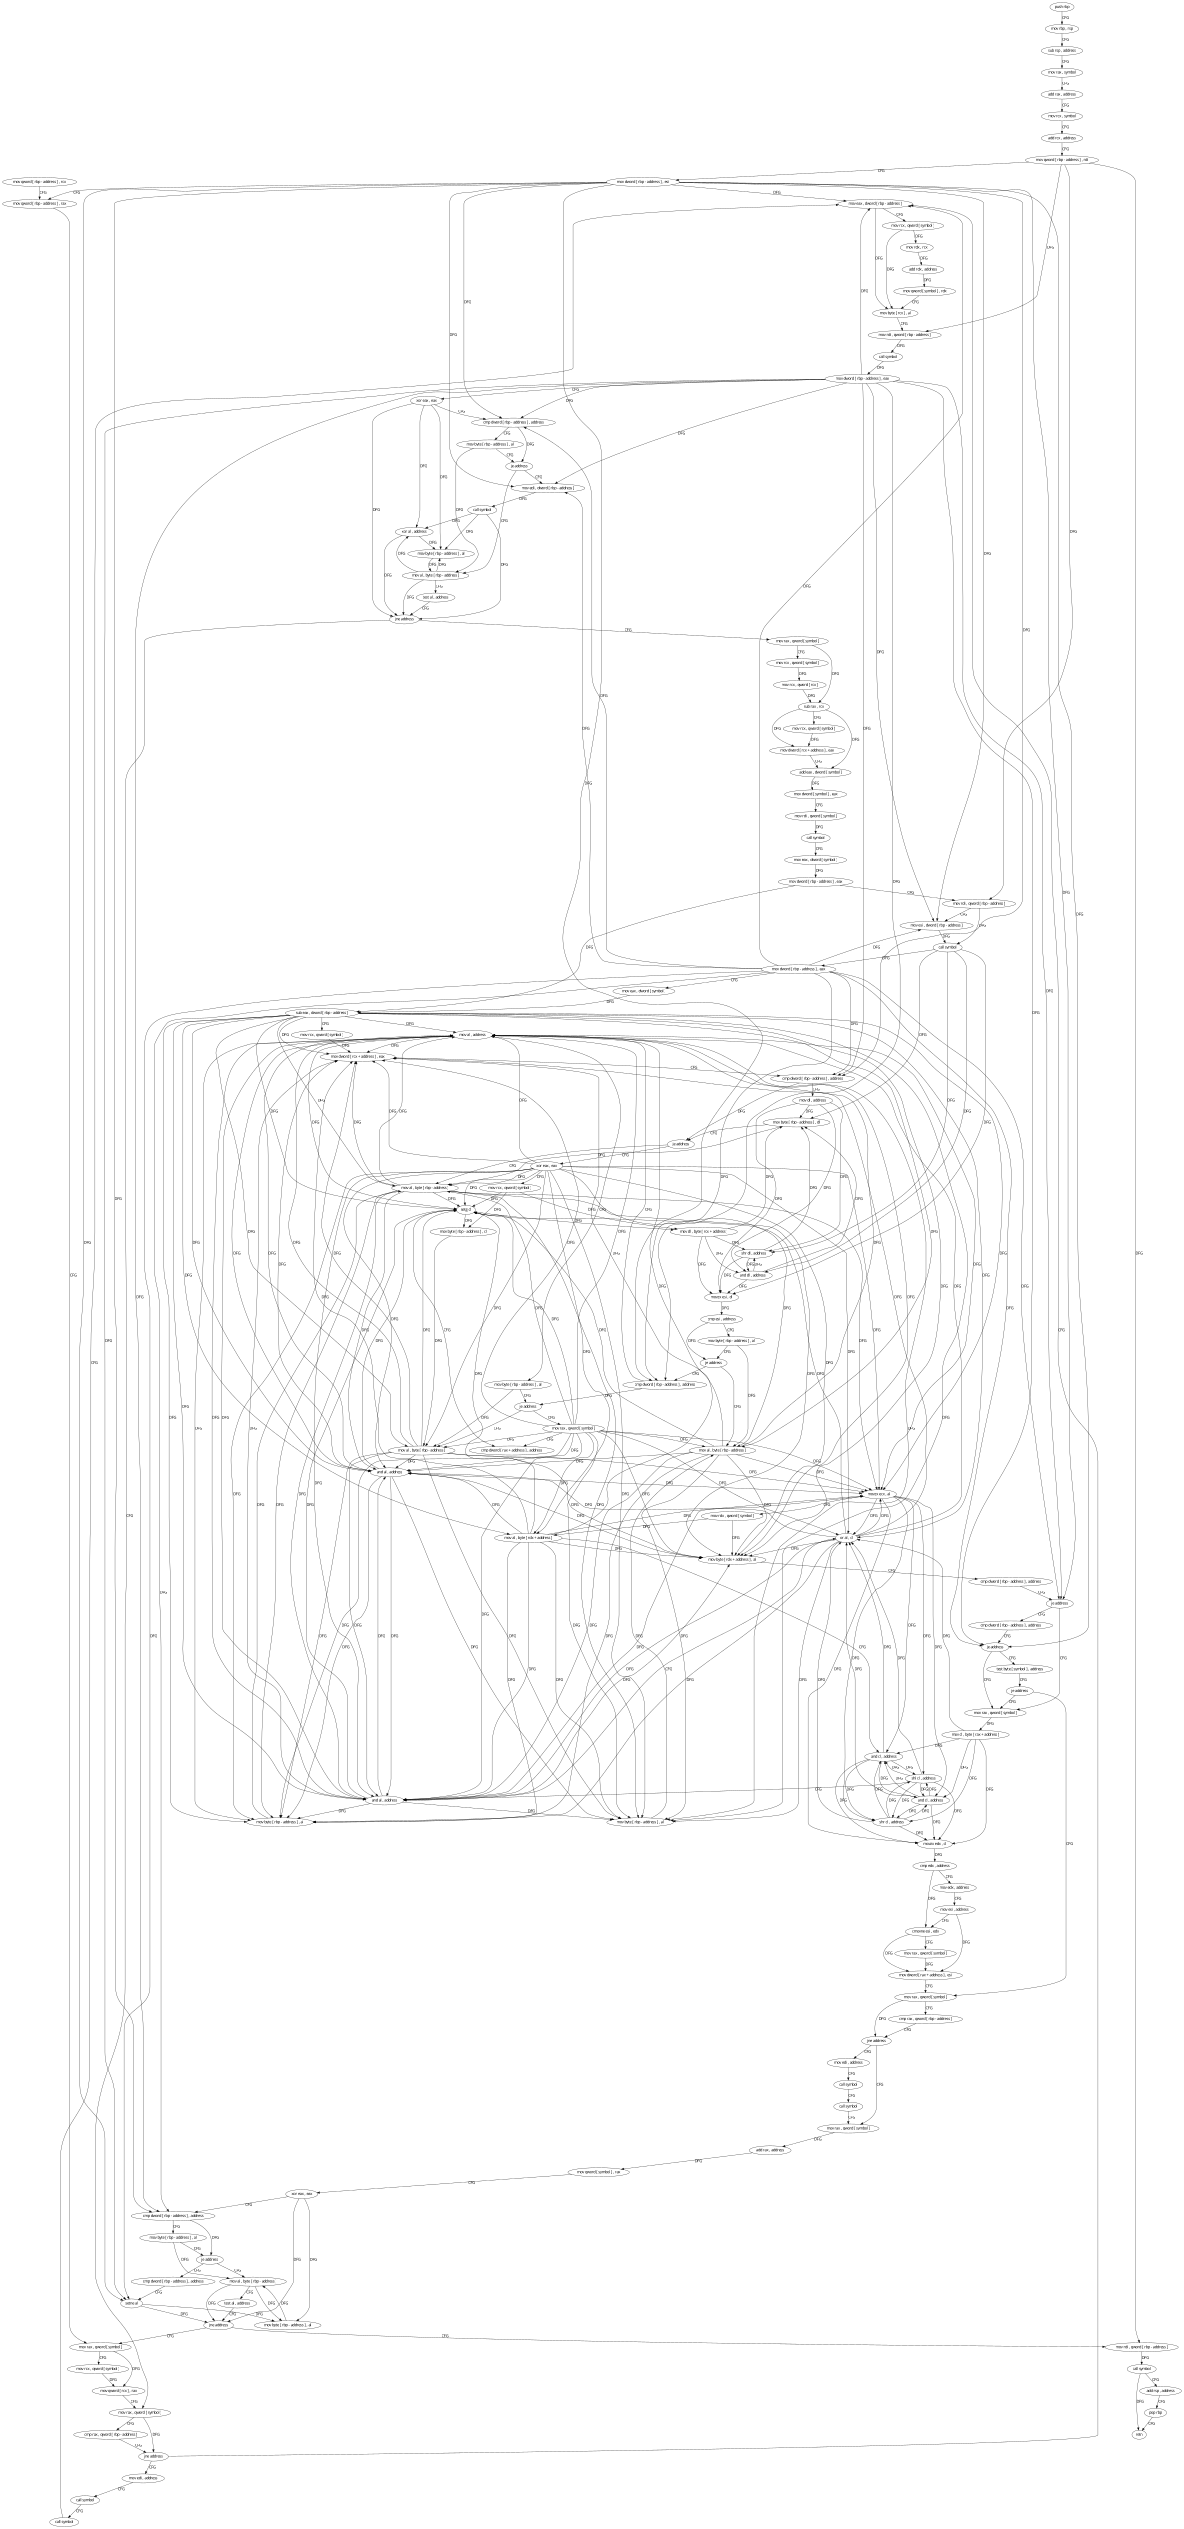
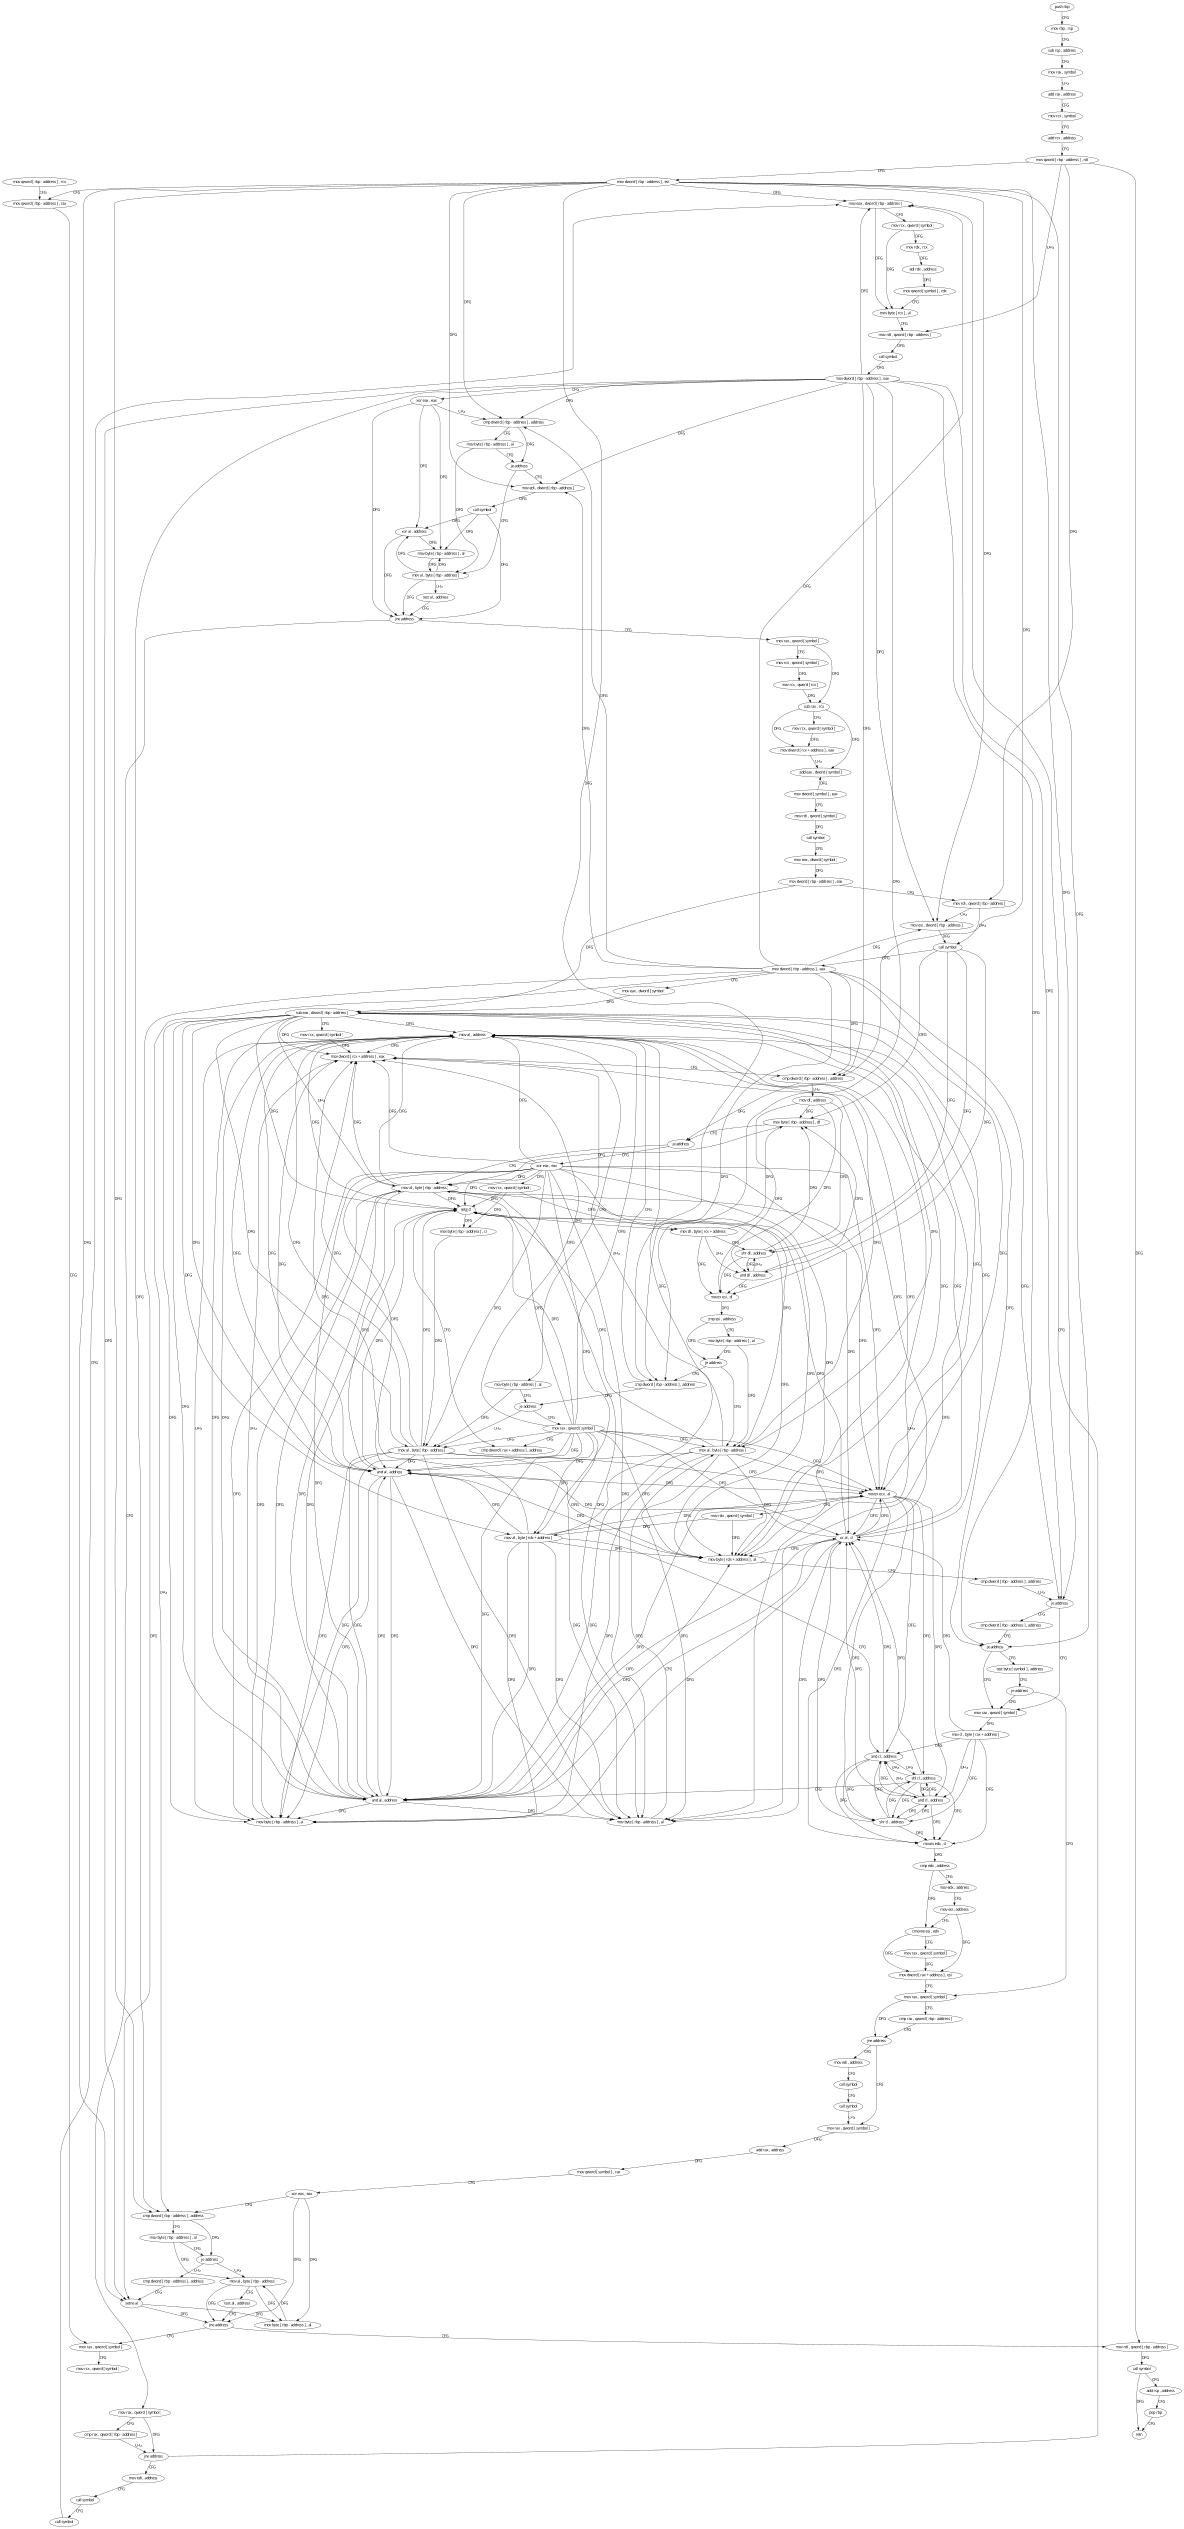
node "add rdx , address": label "add rdx , address" -> "edi rdx , address"
edge "add eax , dword [ symbol ]" -> "mov dword [ symbol ] , eax": reversed
edge "mov al , byte [ rdx + address ]" -> "setg cl": now "mov byte [ rdx + address ] , al" -> "setg cl"
node "mov qword [ rcx ] , rax": removed
